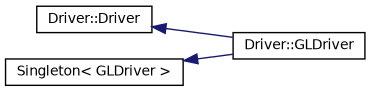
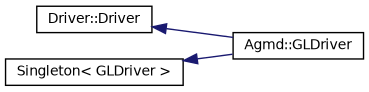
node "Driver::GLDriver": label "Driver::GLDriver" -> "Agmd::GLDriver"
